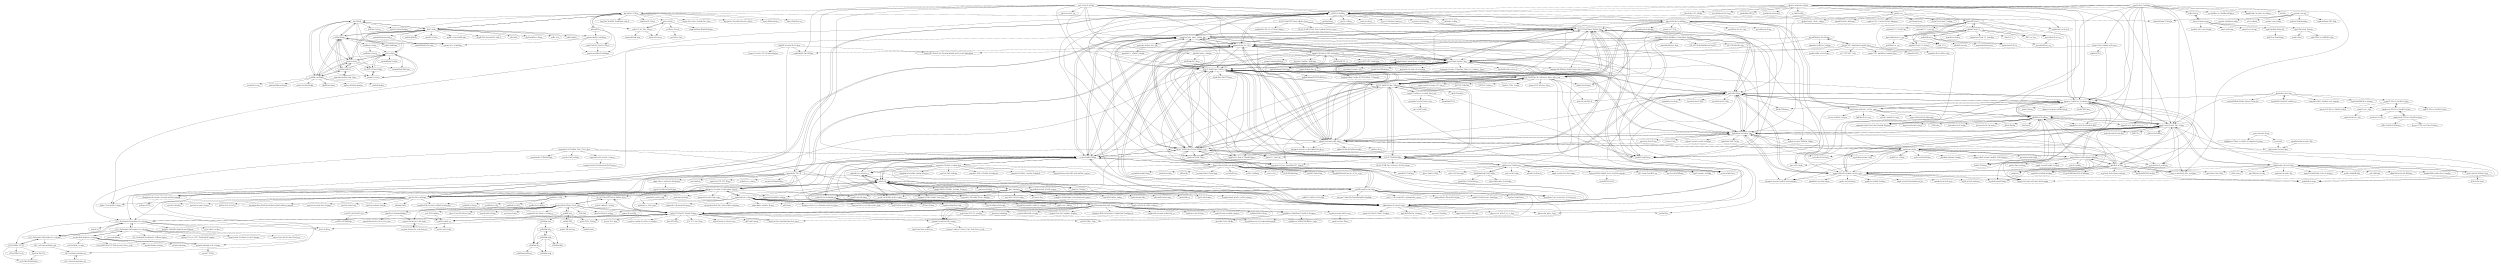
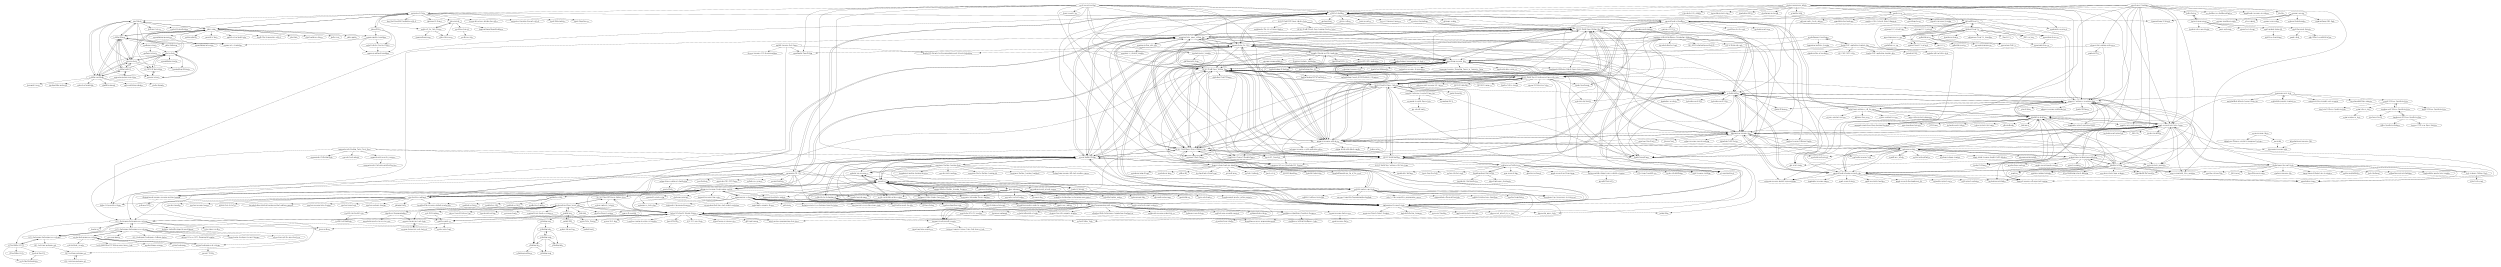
node "xueruini/michiganrobotics": label "xueruini/michiganrobotics" -> "xueruini/thuthesis"
node "superjcd/sentimentclassification": label "superjcd/sentimentclassification" -> "superjcd/knitr"
